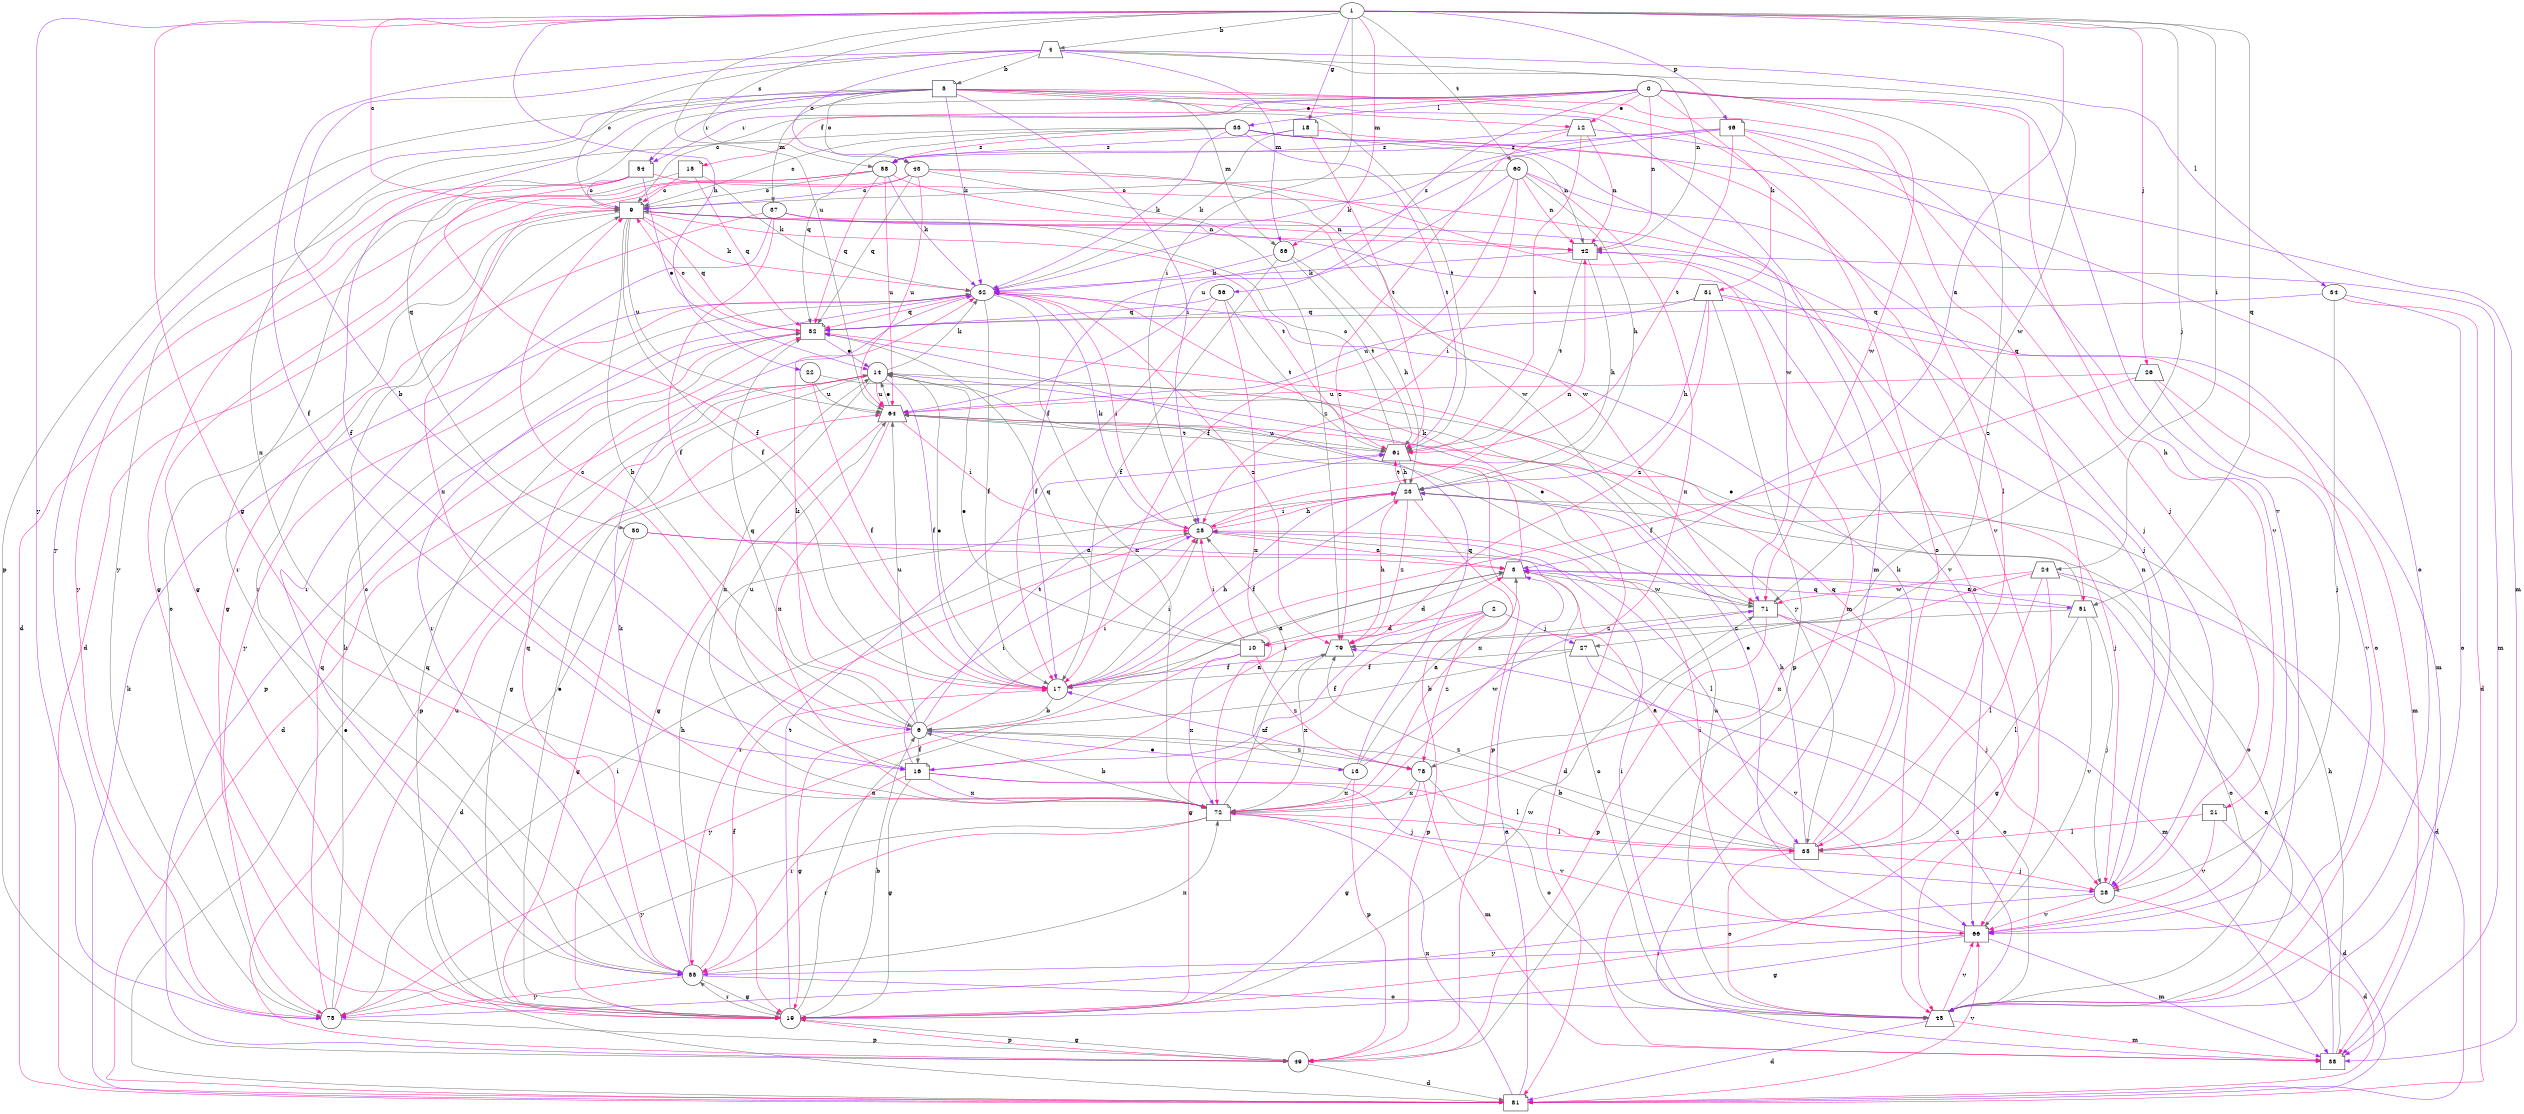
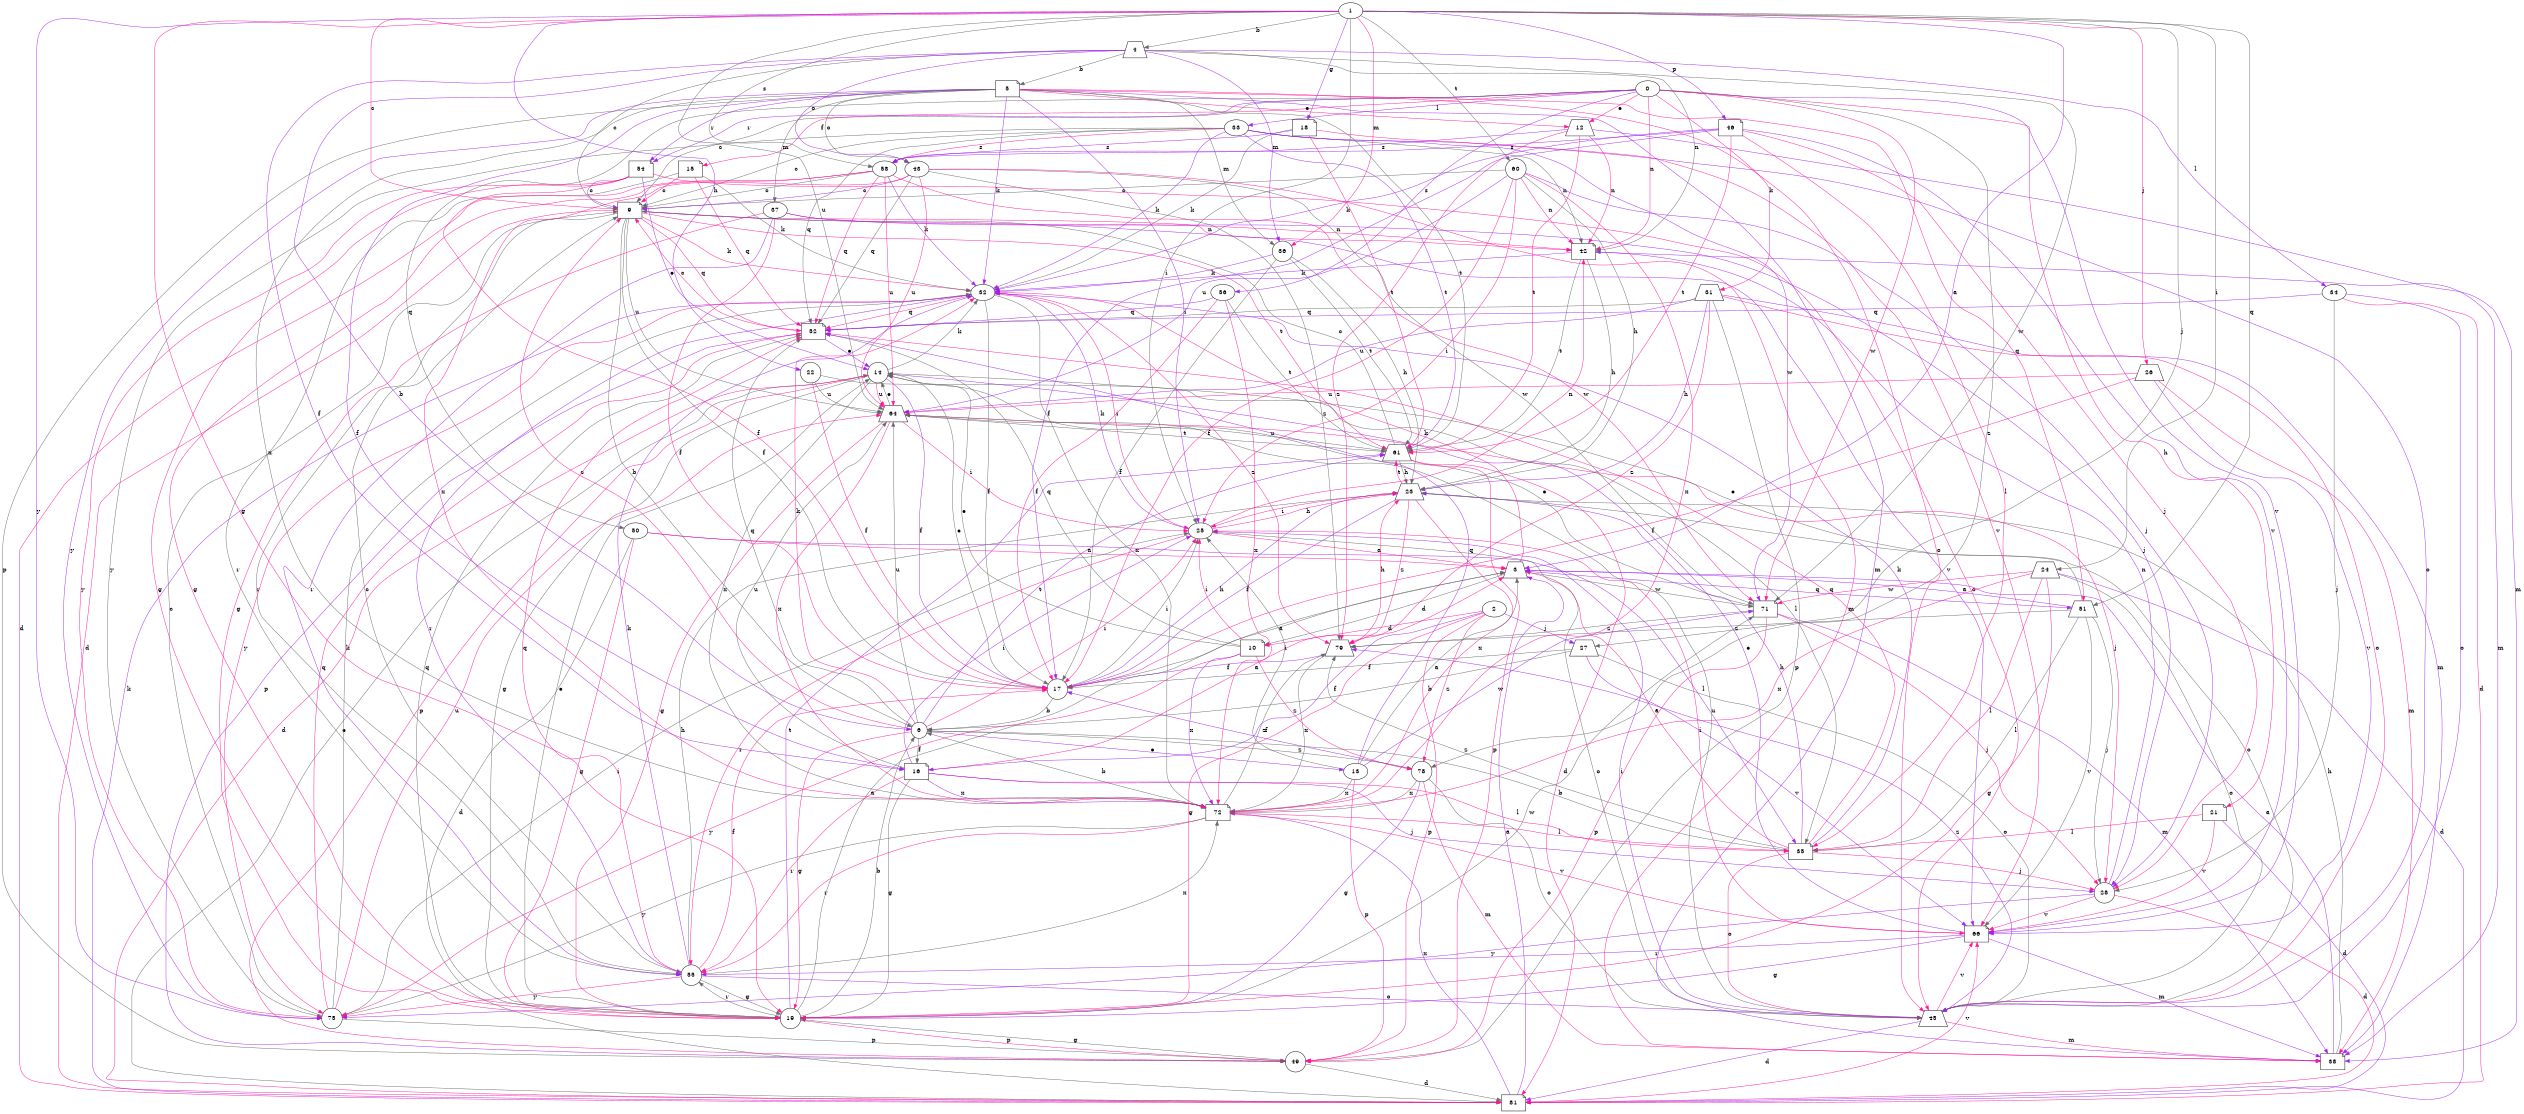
edge "22" -> "35": label "y" -> "l"
